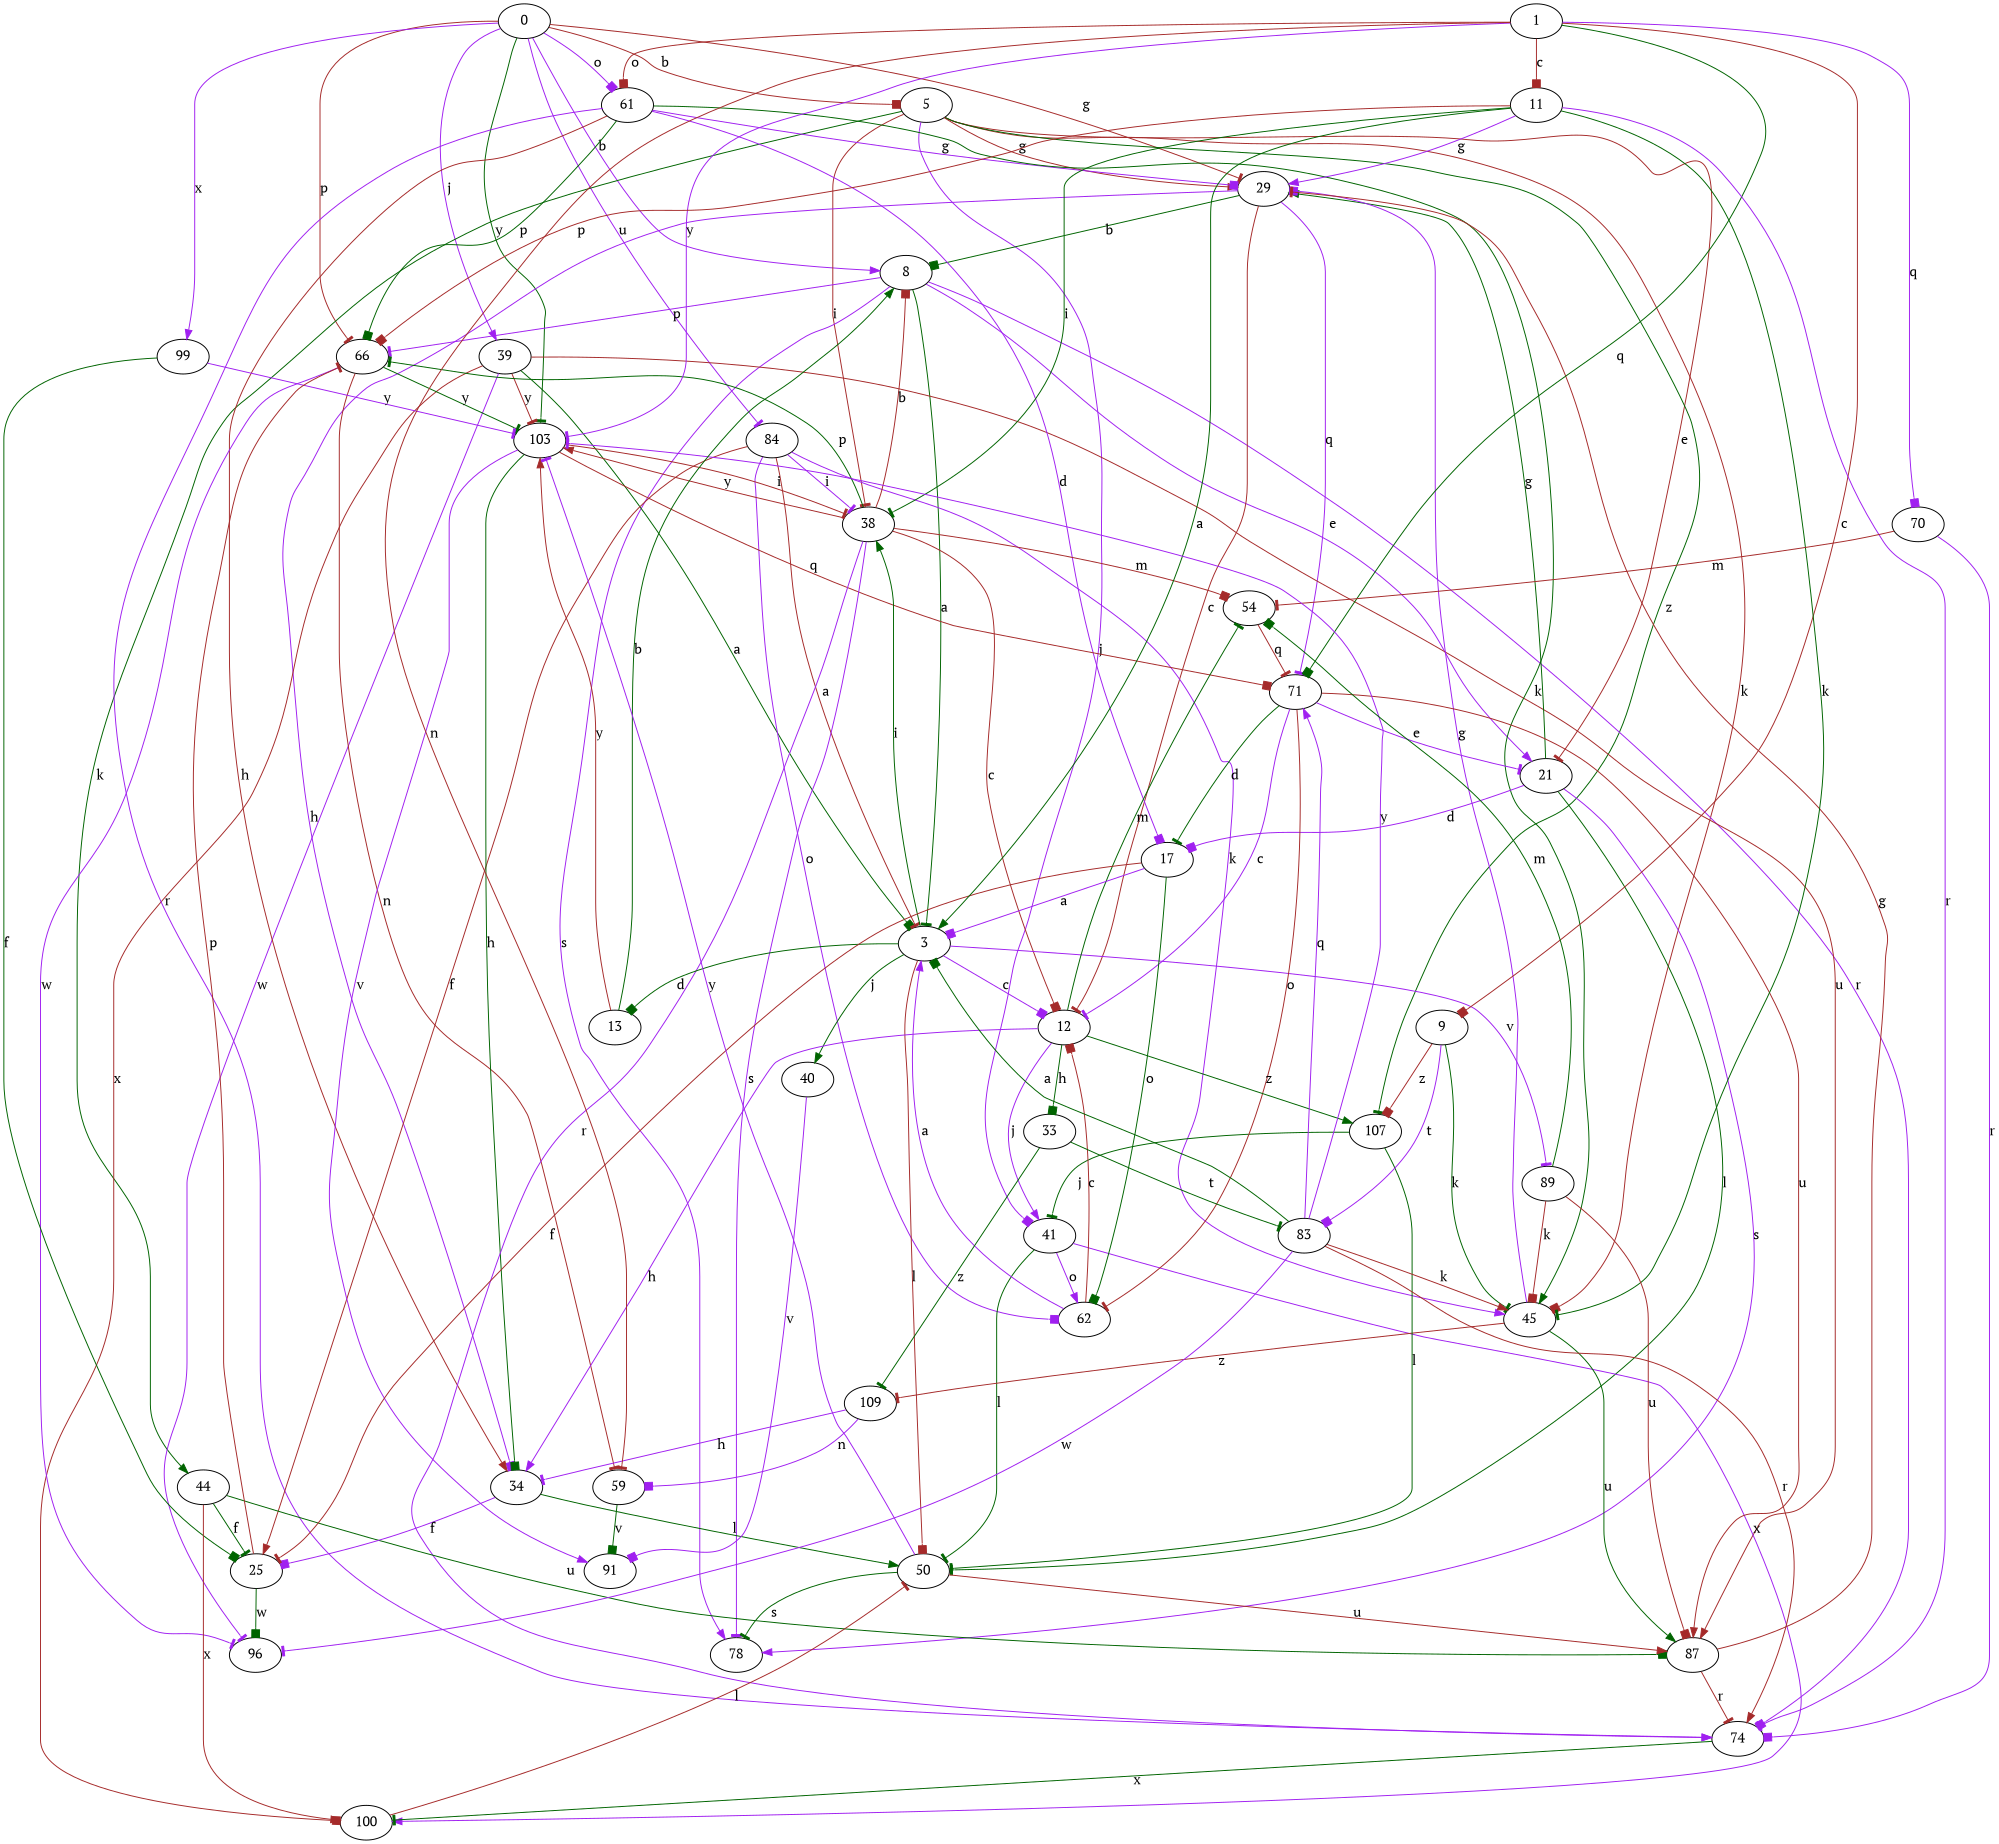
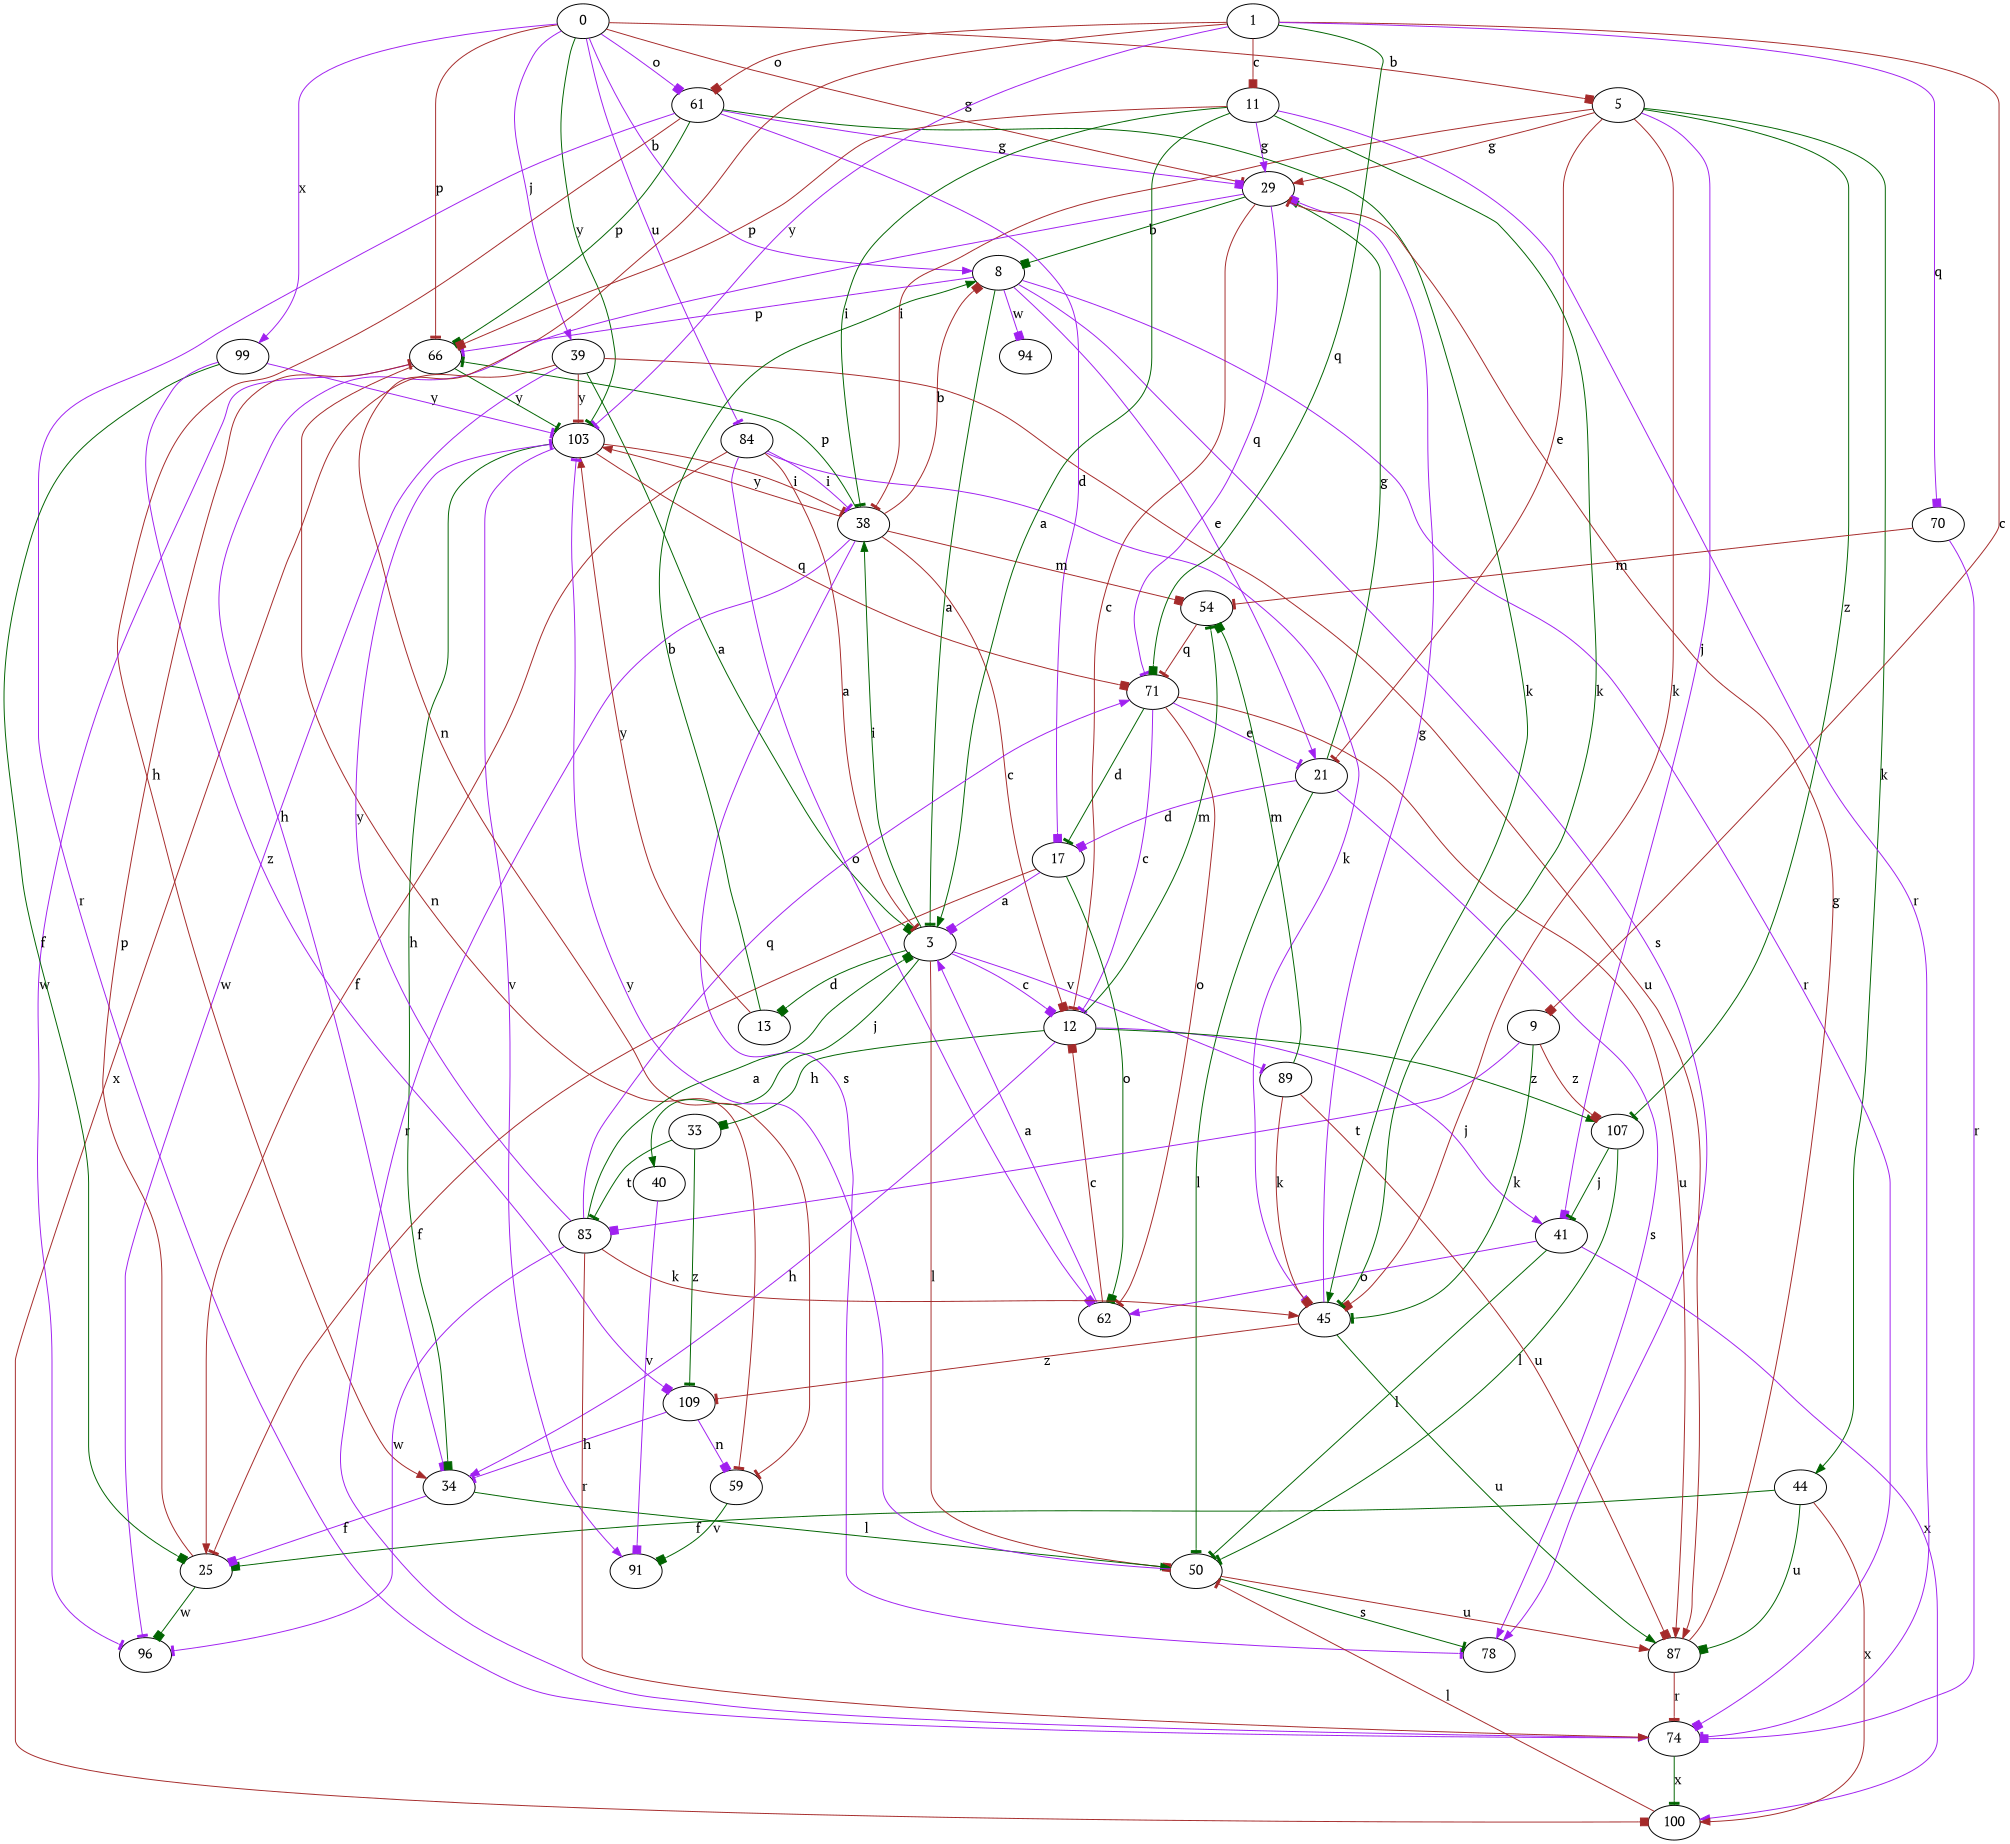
node "94": added
edge "99" -> "109": added, label "z"
edge "44" -> "25": arrowhead tee -> box
